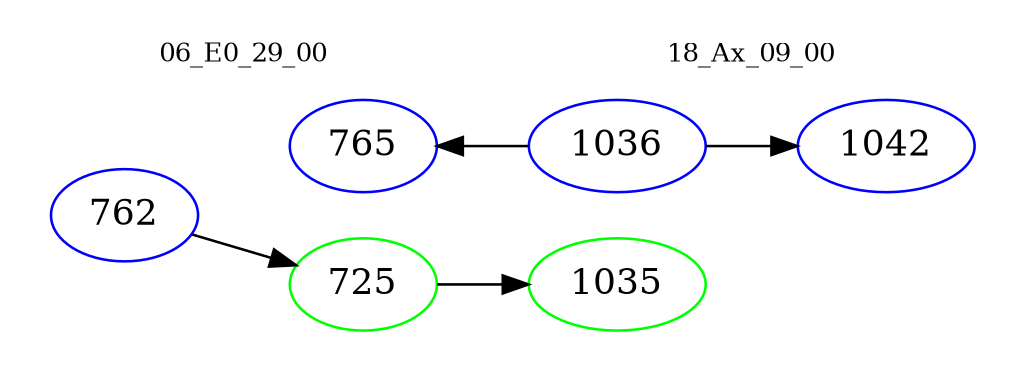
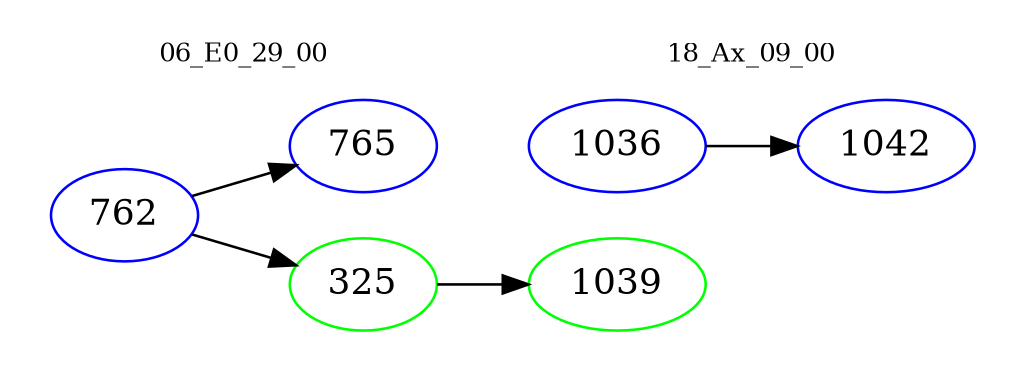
edge "1036" -> "765": now "762" -> "765"
node "725": label "725" -> "325"
node "1035": label "1035" -> "1039"
